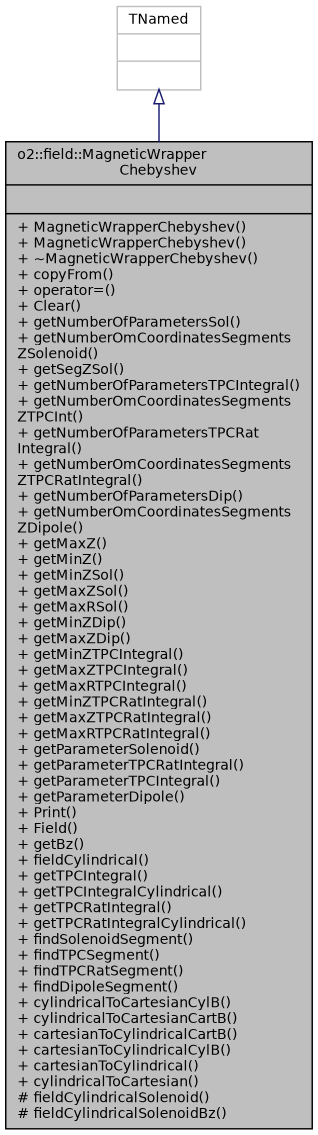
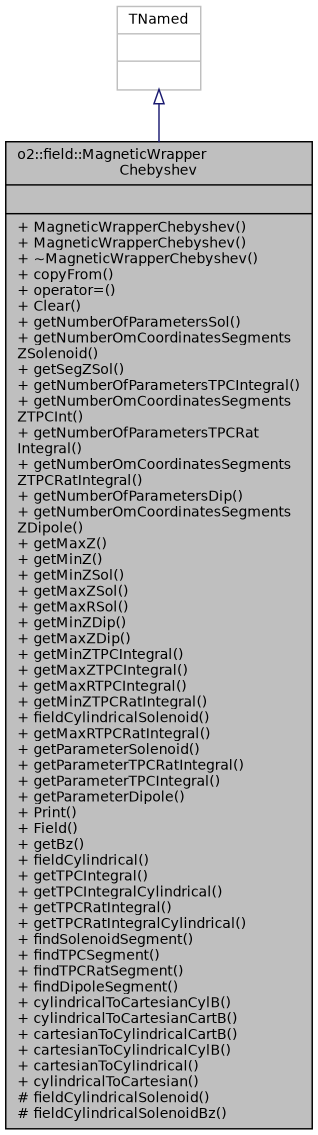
node "o2::field::MagneticWrapper": text "+ getMaxZTPCRatIntegral()" -> "+ fieldCylindricalSolenoid()"
